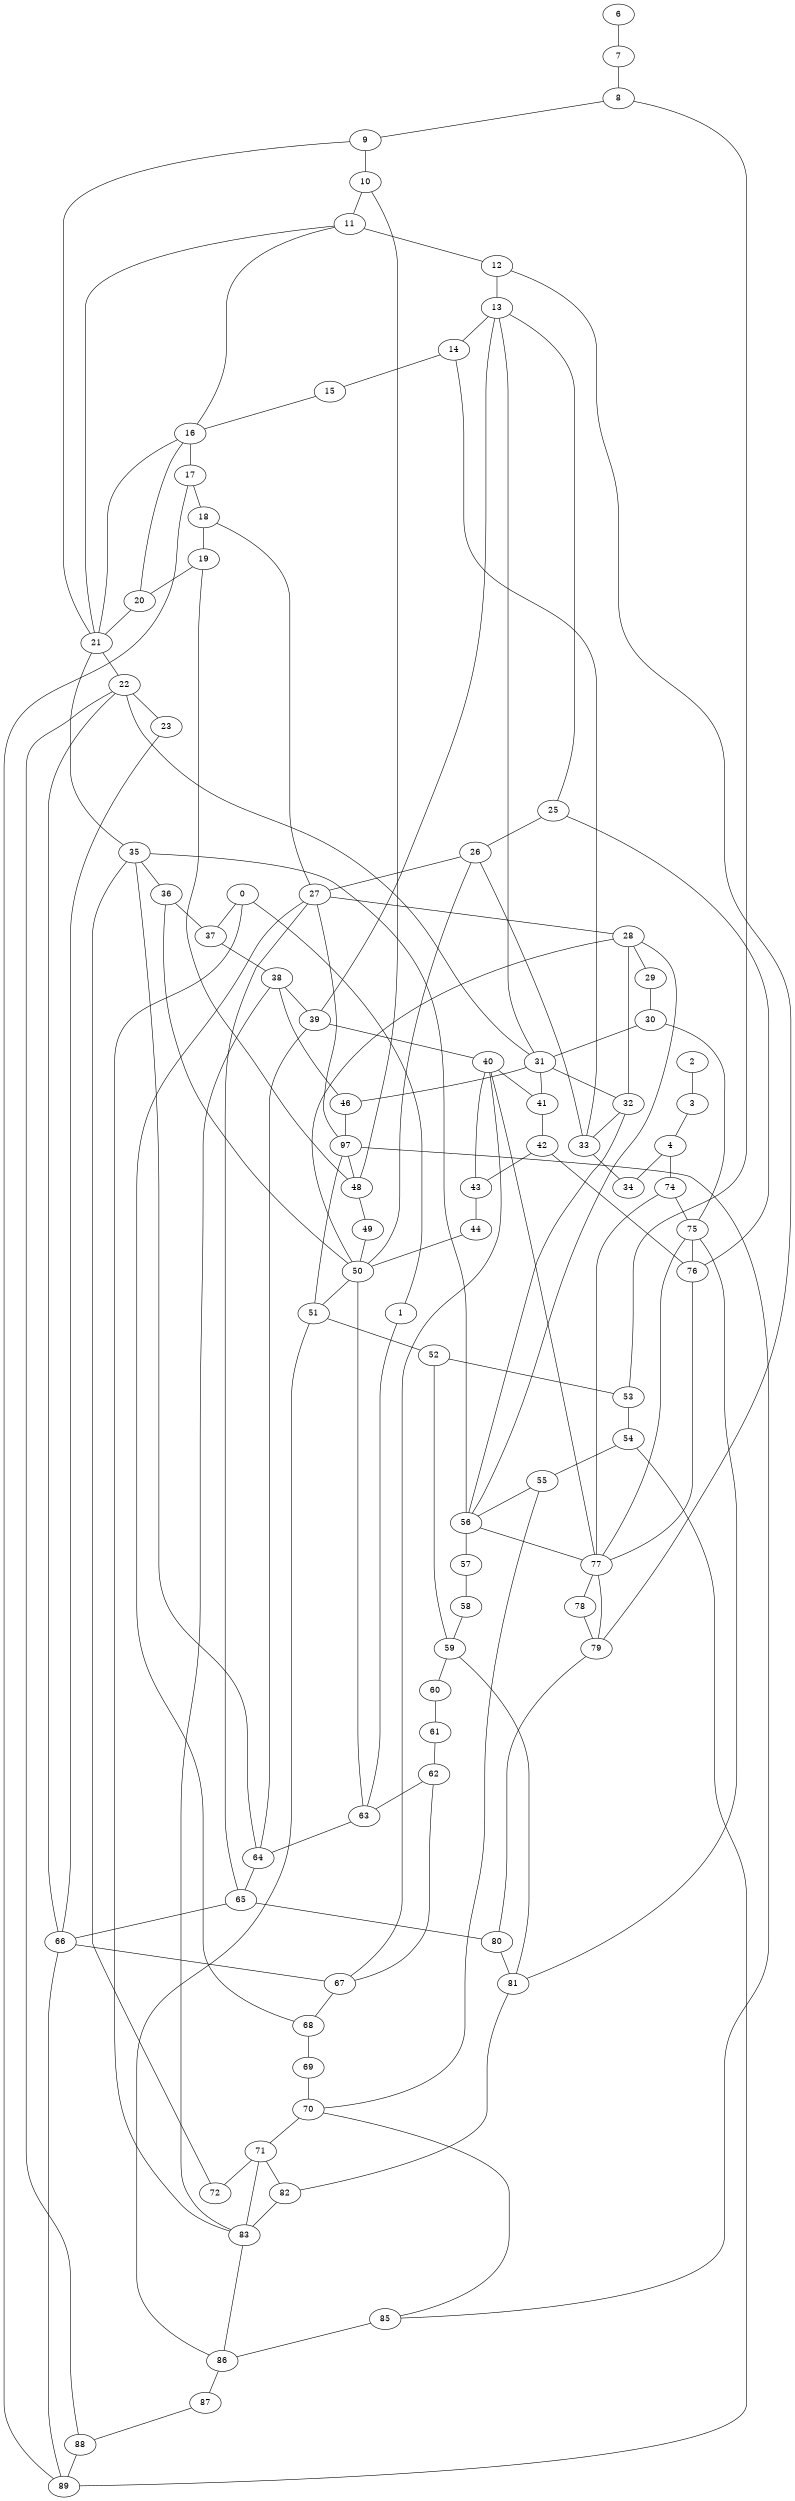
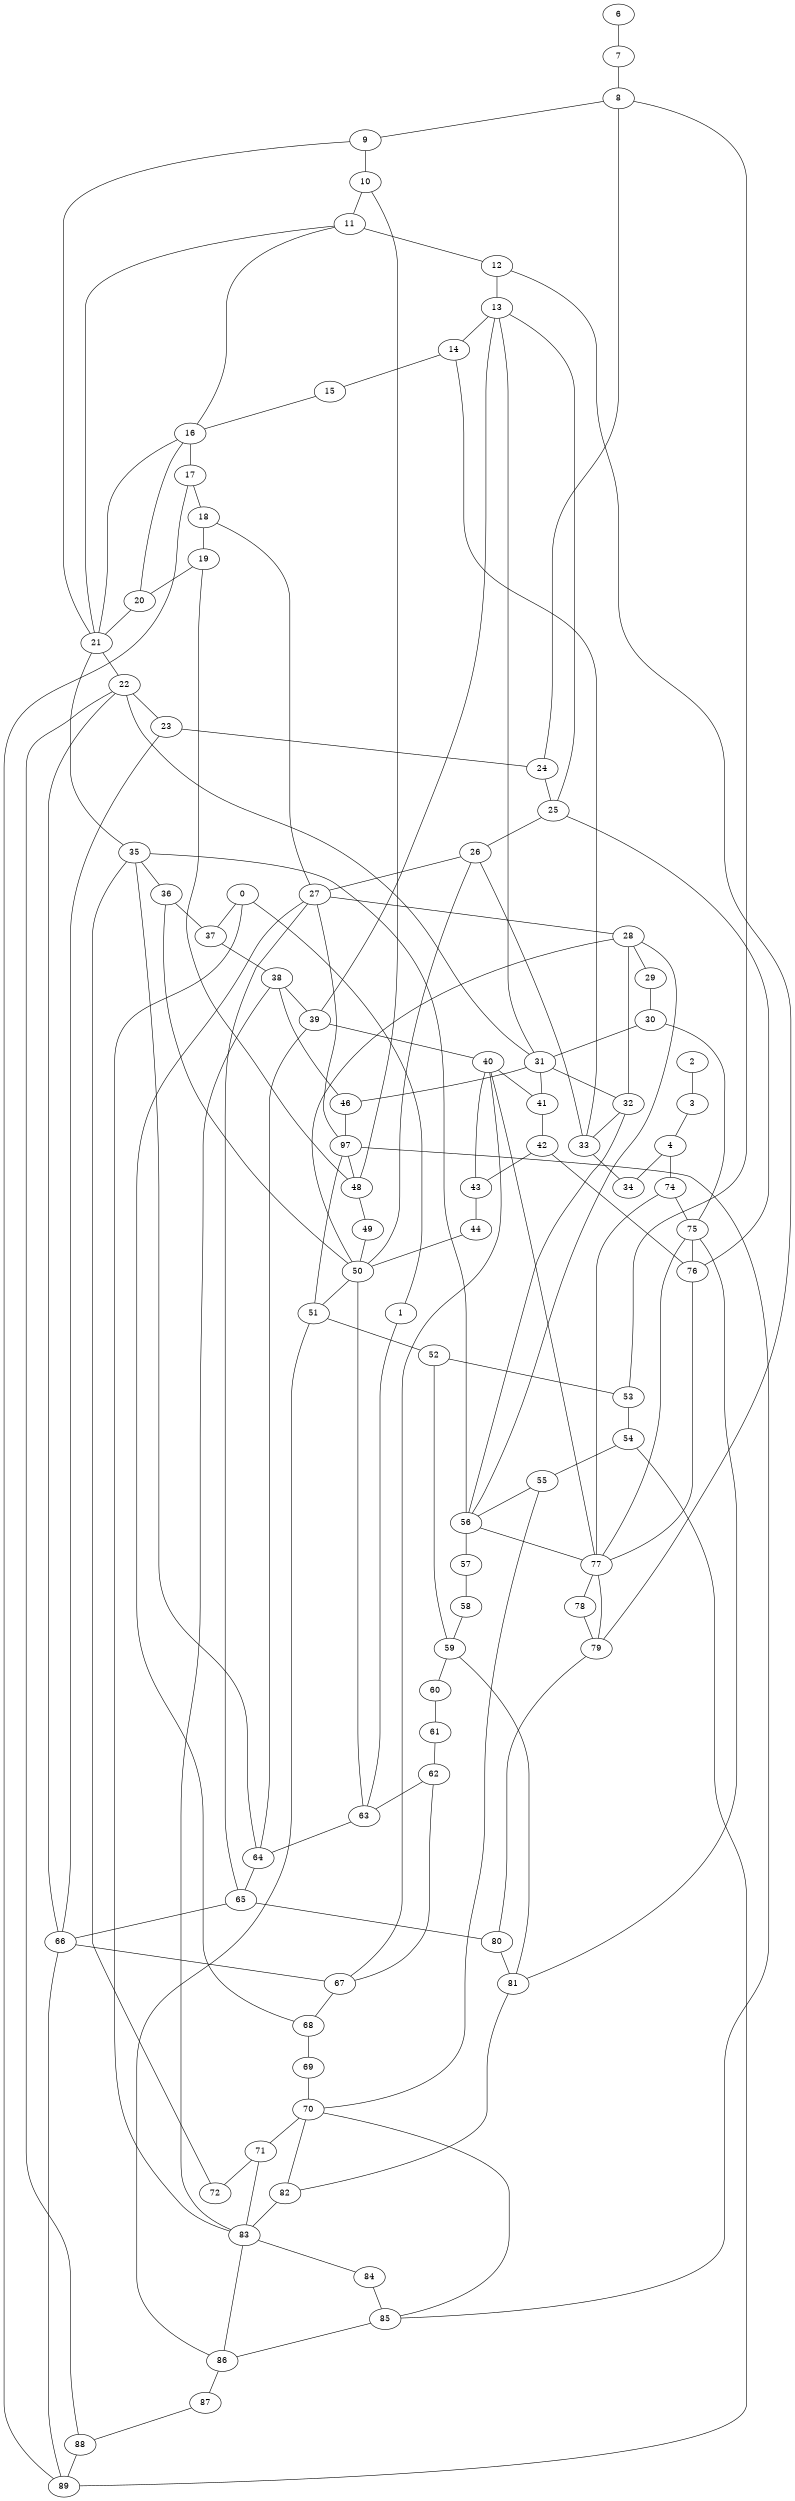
node "24": added
edge "71" -- "82": now "70" -- "82"
node "84": added
